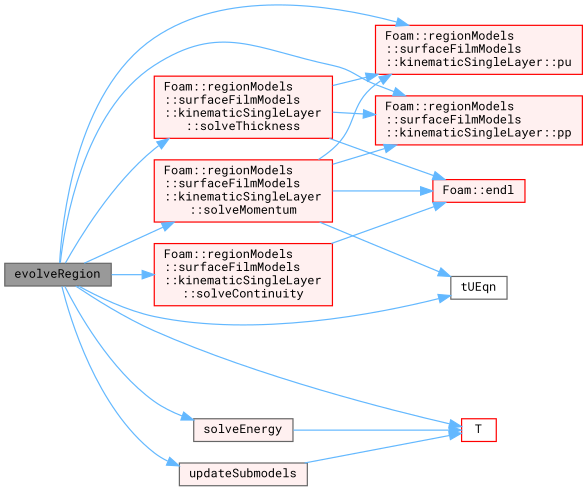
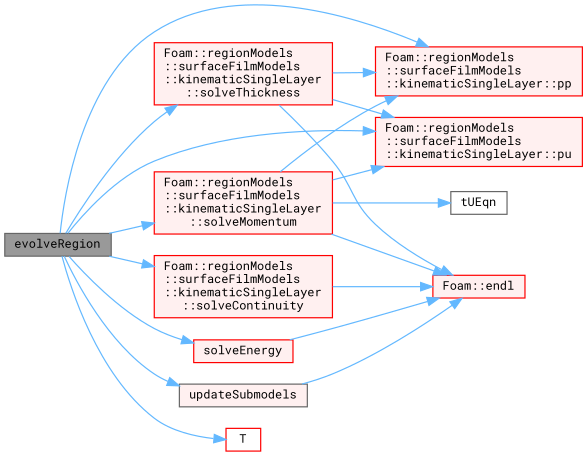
edge "evolveRegion" -> "tUEqn": removed
node "solveEnergy": color grey40 -> red
edge "solveEnergy" -> "T": now "solveEnergy" -> "Foam::endl"
edge "updateSubmodels" -> "T": now "updateSubmodels" -> "Foam::endl"
